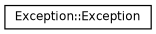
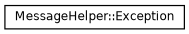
node "Exception::Exception": label "Exception::Exception" -> "MessageHelper::Exception"
